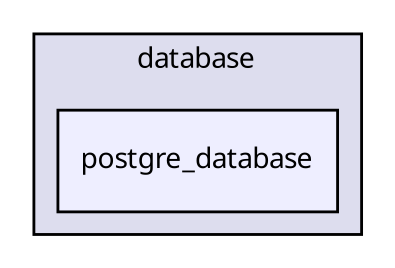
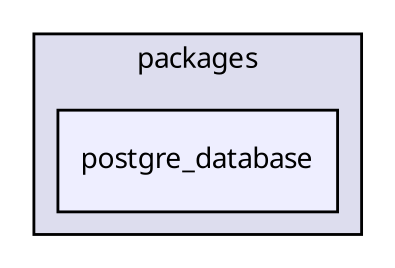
cluster "database": label "database" -> "packages"
